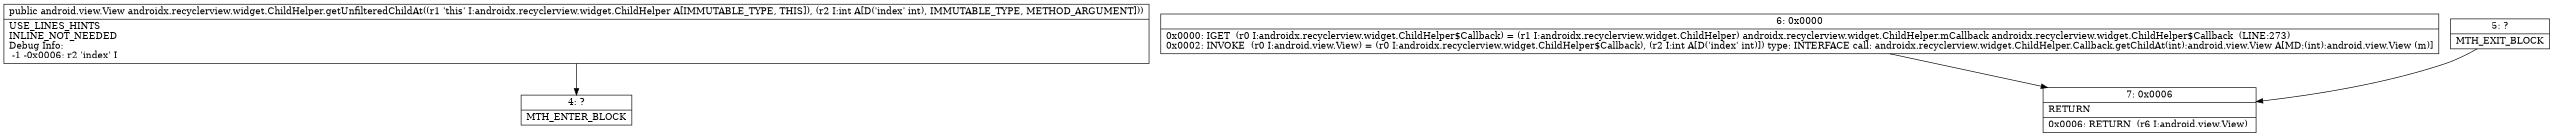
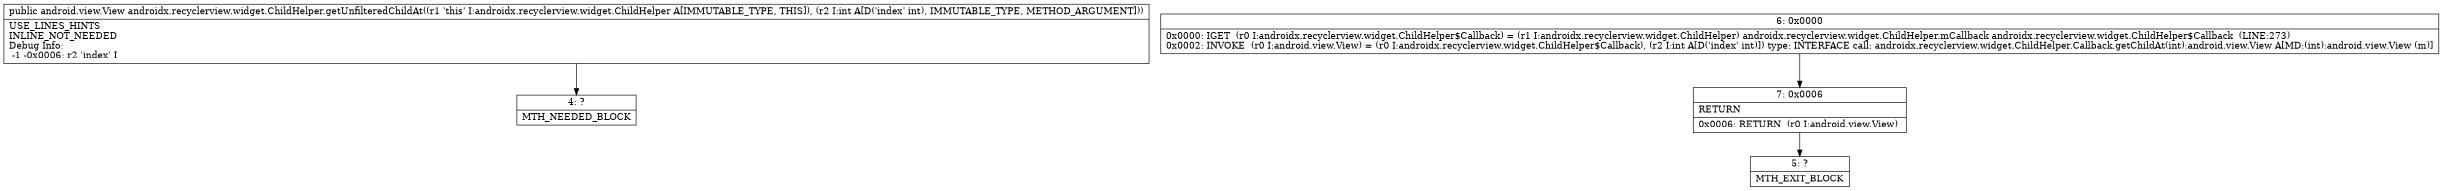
edge "5: ?" -> "7: 0x0006": reversed
node "4: ?": text "MTH_ENTER_BLOCK" -> "MTH_NEEDED_BLOCK"
node "7: 0x0006": text "0x0006: RETURN  (r6 I:android.view.View)" -> "0x0006: RETURN  (r0 I:android.view.View)"
